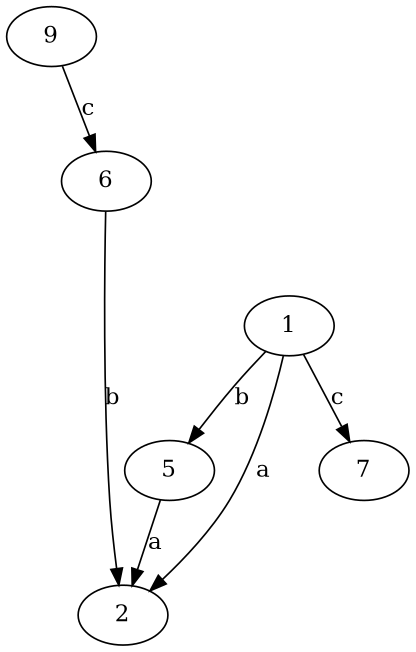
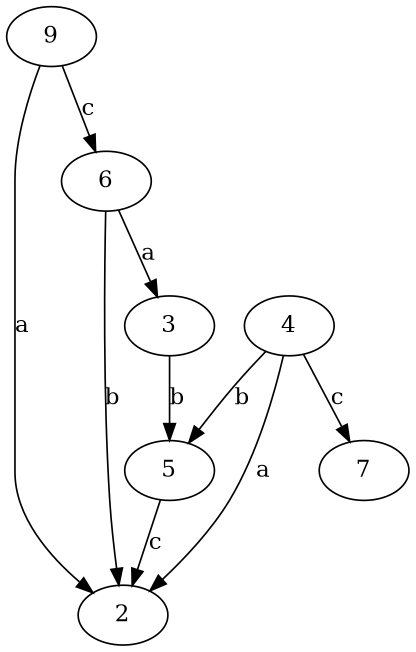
node "3": added
node "1": label "1" -> "4"
edge "9" -> "2": added, label "a"
edge "5" -> "2": label "a" -> "c"
